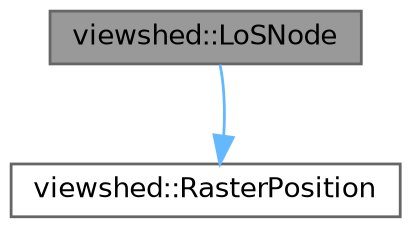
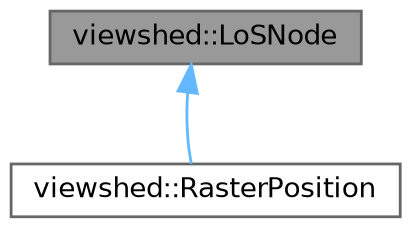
edge "viewshed::LoSNode" -> "viewshed::RasterPosition": reversed
